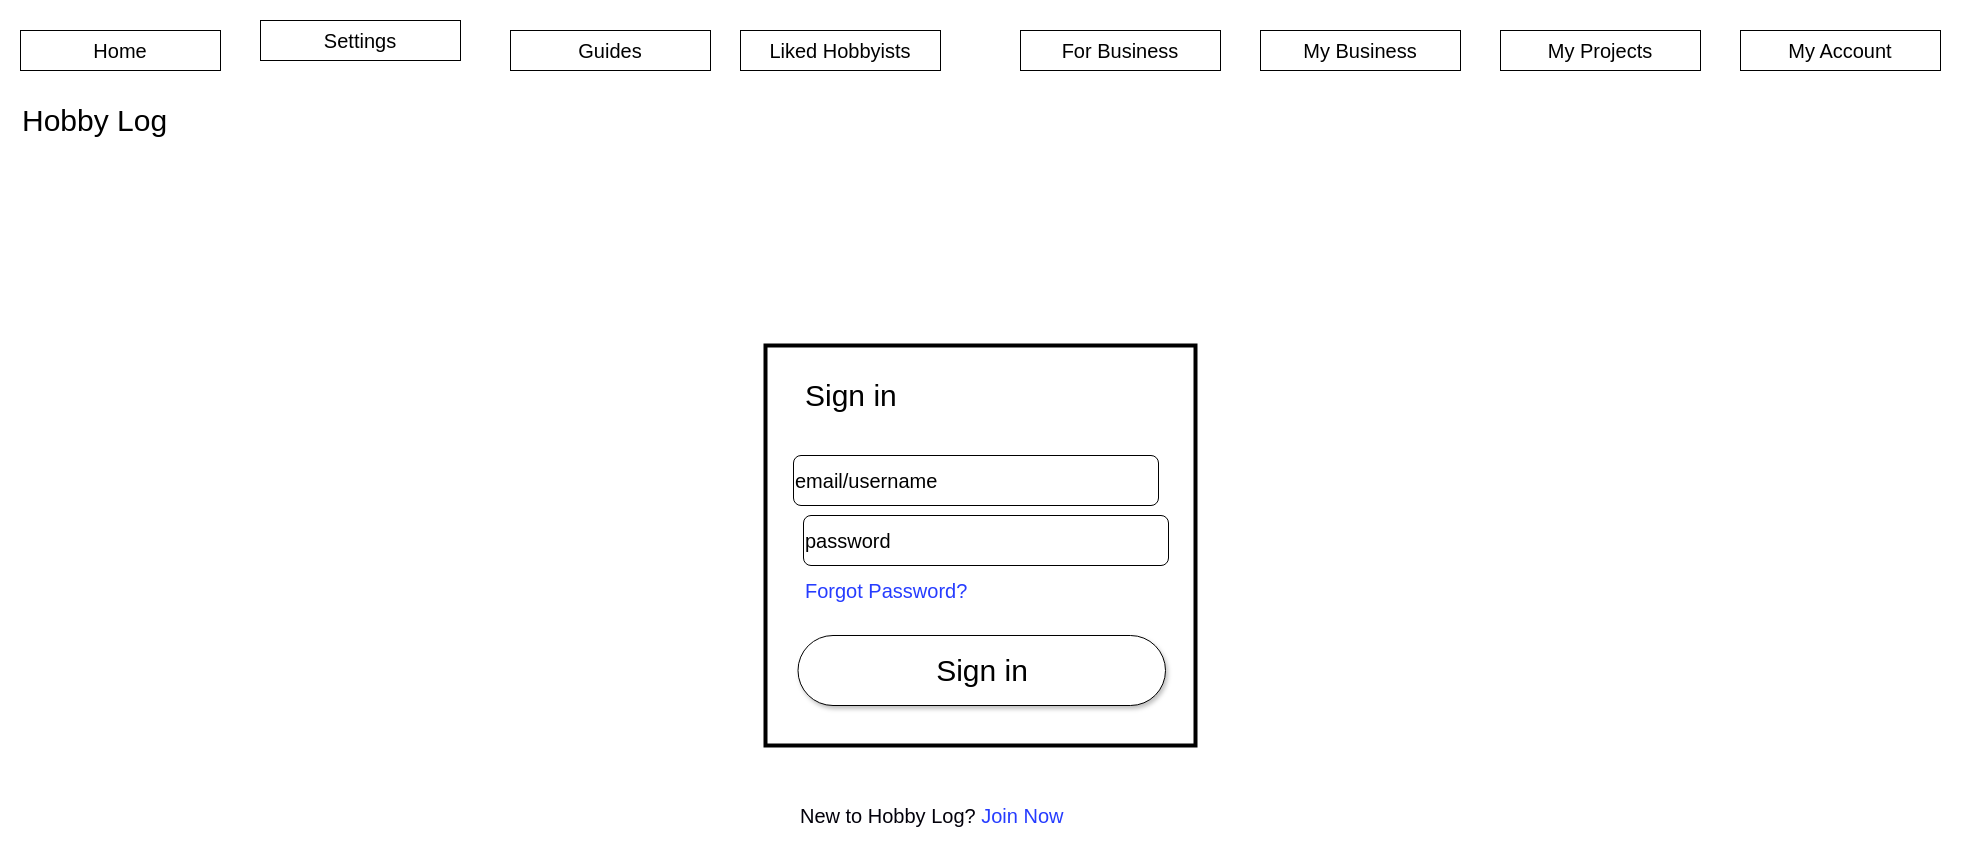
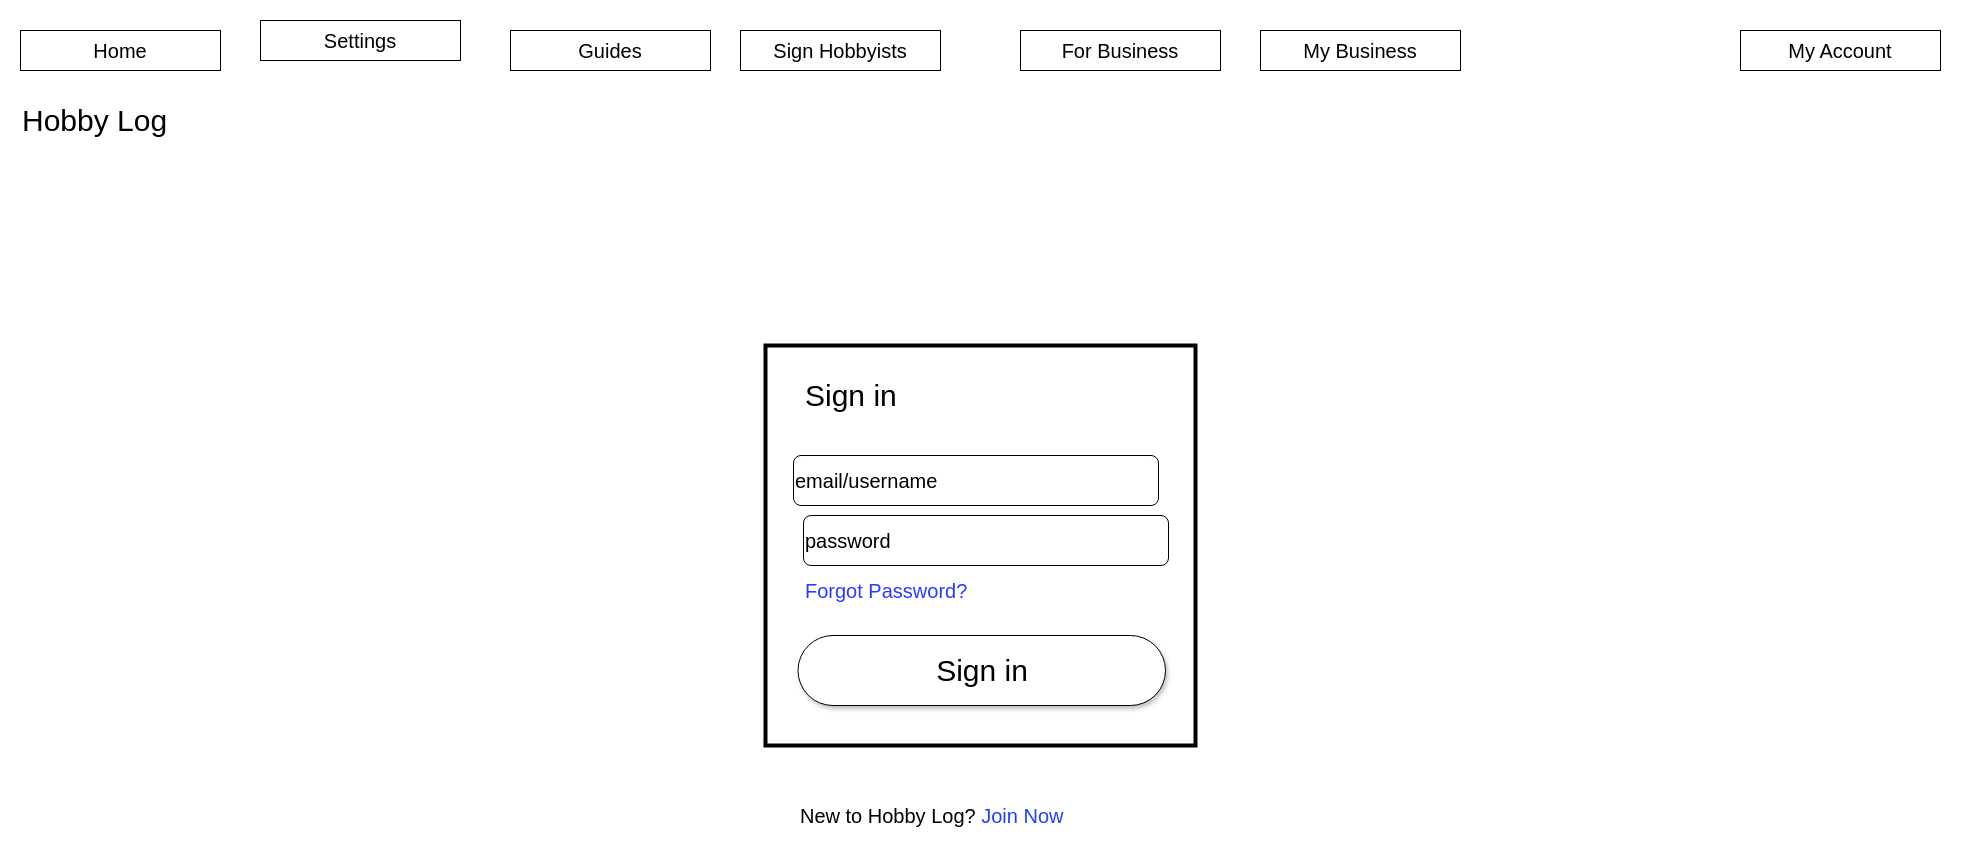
node "Liked Hobbyists": label "Liked Hobbyists" -> "Sign Hobbyists"
node "My Projects": removed
